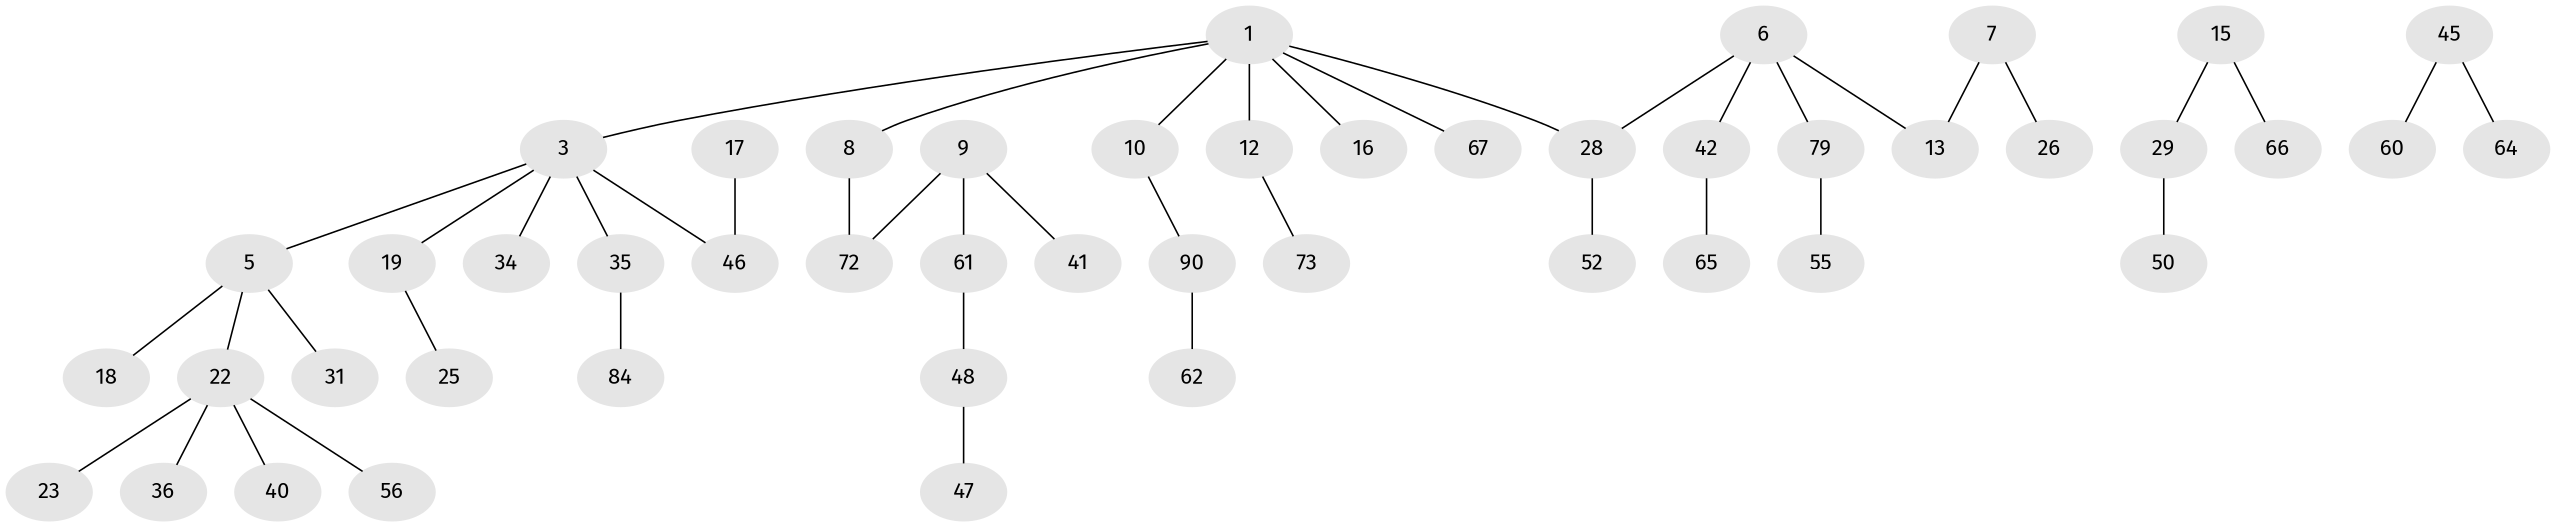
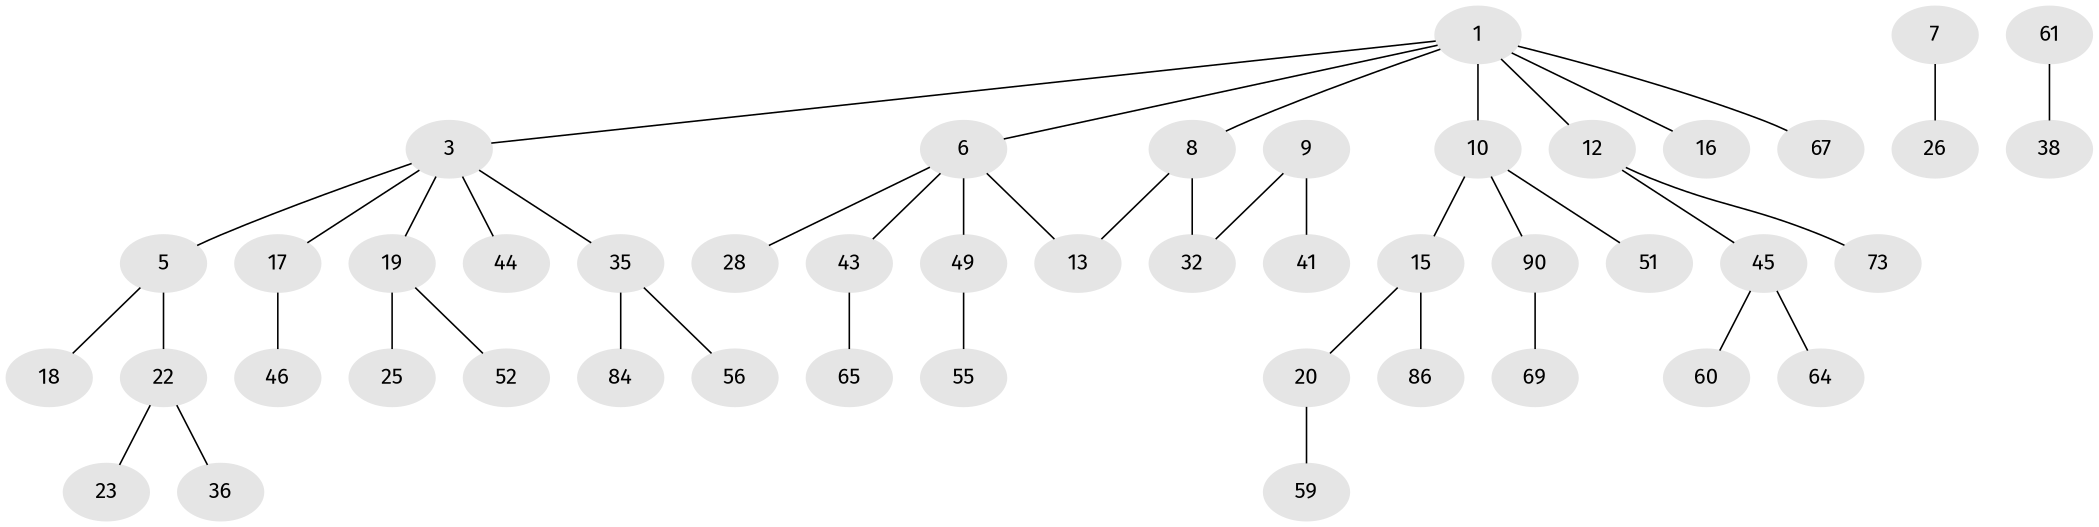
edge "1" -- "28": now "1" -- "6"
edge "7" -- "13": now "8" -- "13"
node "42": label "42" -> "43"
node "79": label "79" -> "49"
node "29": label "29" -> "20"
node "66": label "66" -> "86"
edge "3" -- "46": now "3" -- "17"
edge "10" -- "15": added
edge "12" -- "45": added
edge "9" -- "61": removed
edge "28" -- "52": now "19" -- "52"
node "34": label "34" -> "44"
node "72": label "72" -> "32"
node "51": added
node "50": label "50" -> "59"
node "31": removed
node "48": label "48" -> "38"
node "62": label "62" -> "69"
edge "22" -- "56": now "35" -- "56"
node "40": removed
node "47": removed
